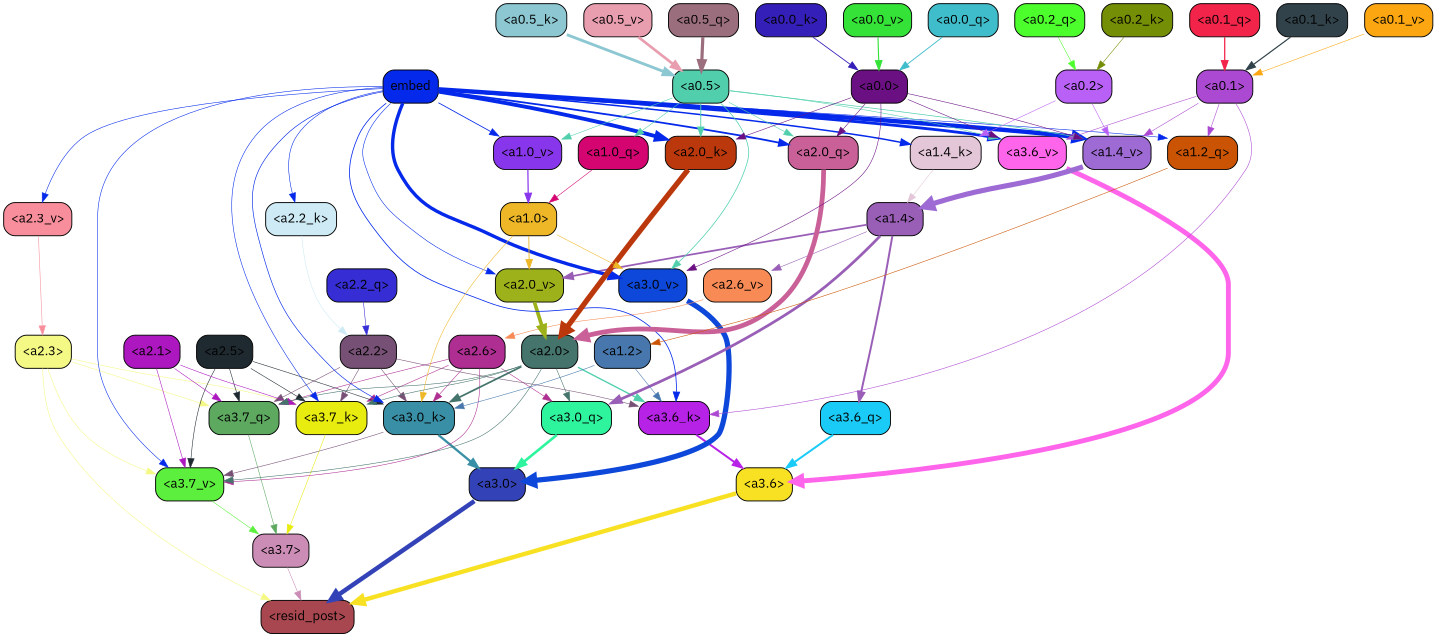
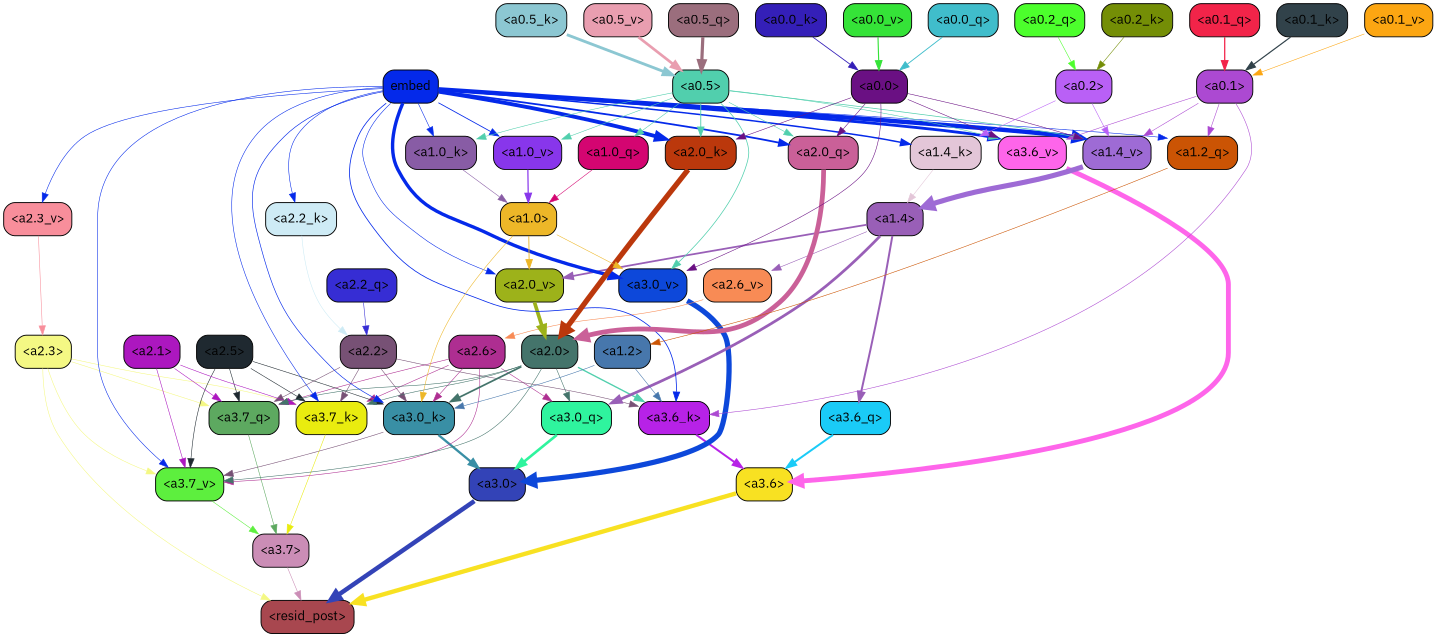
node "<a1.0_k>": added
